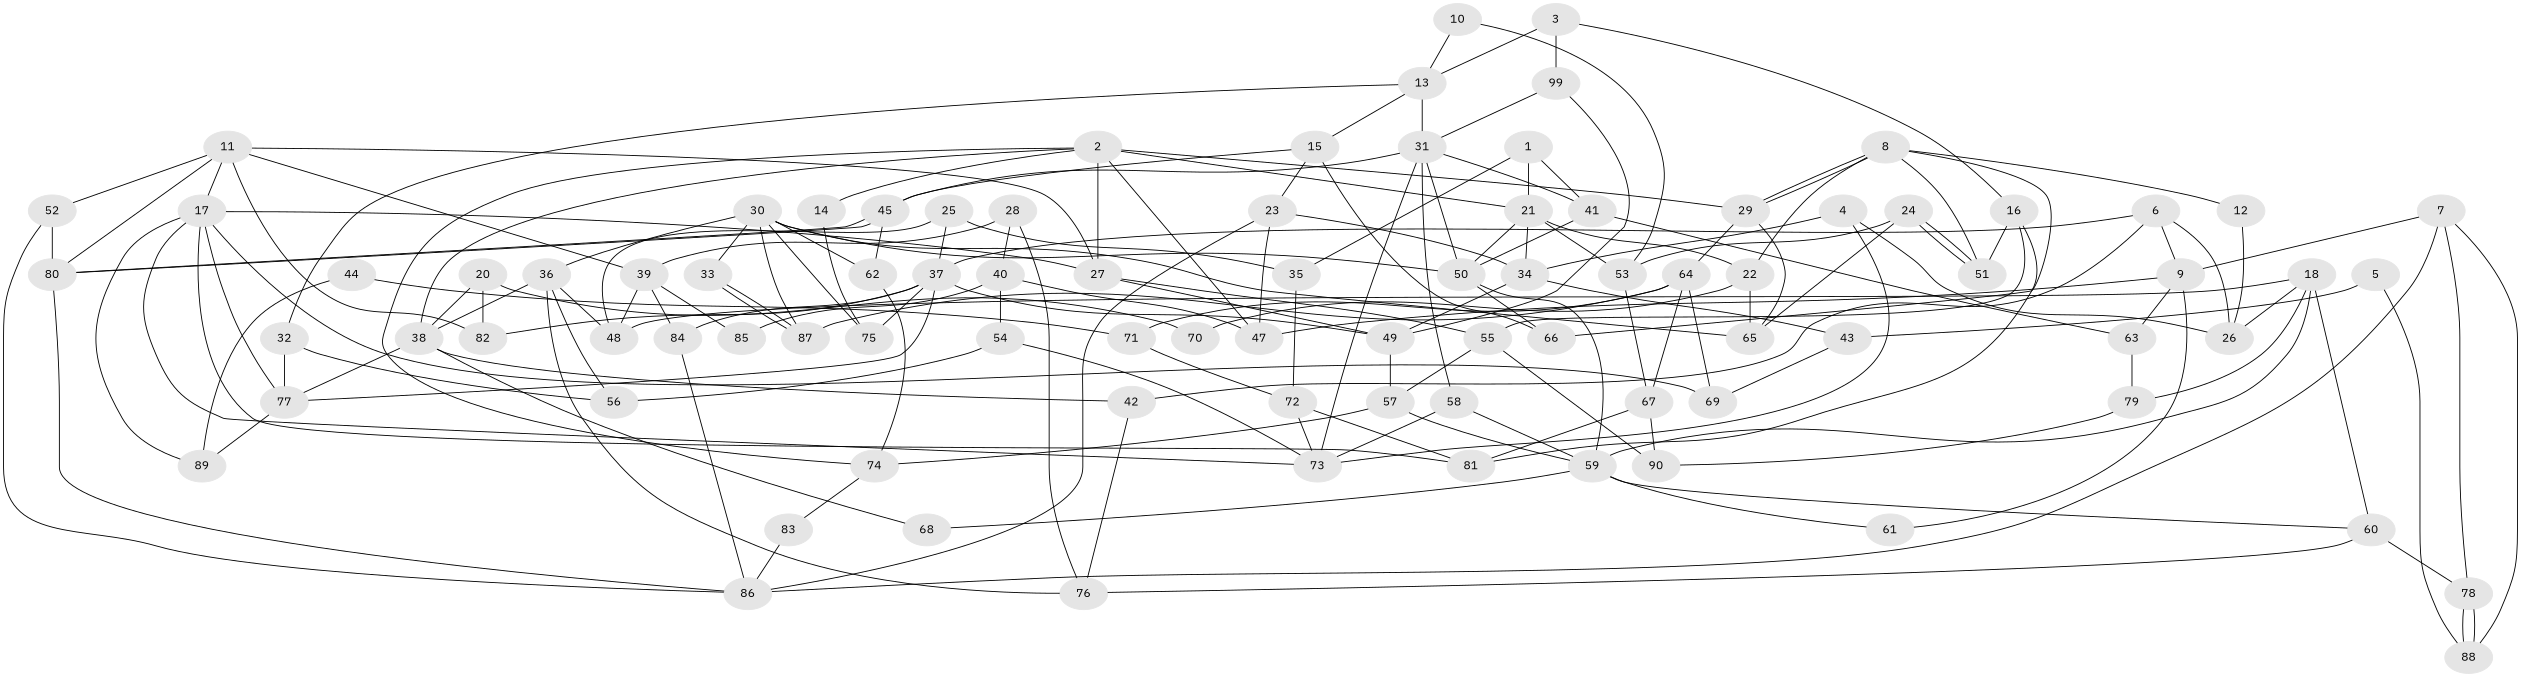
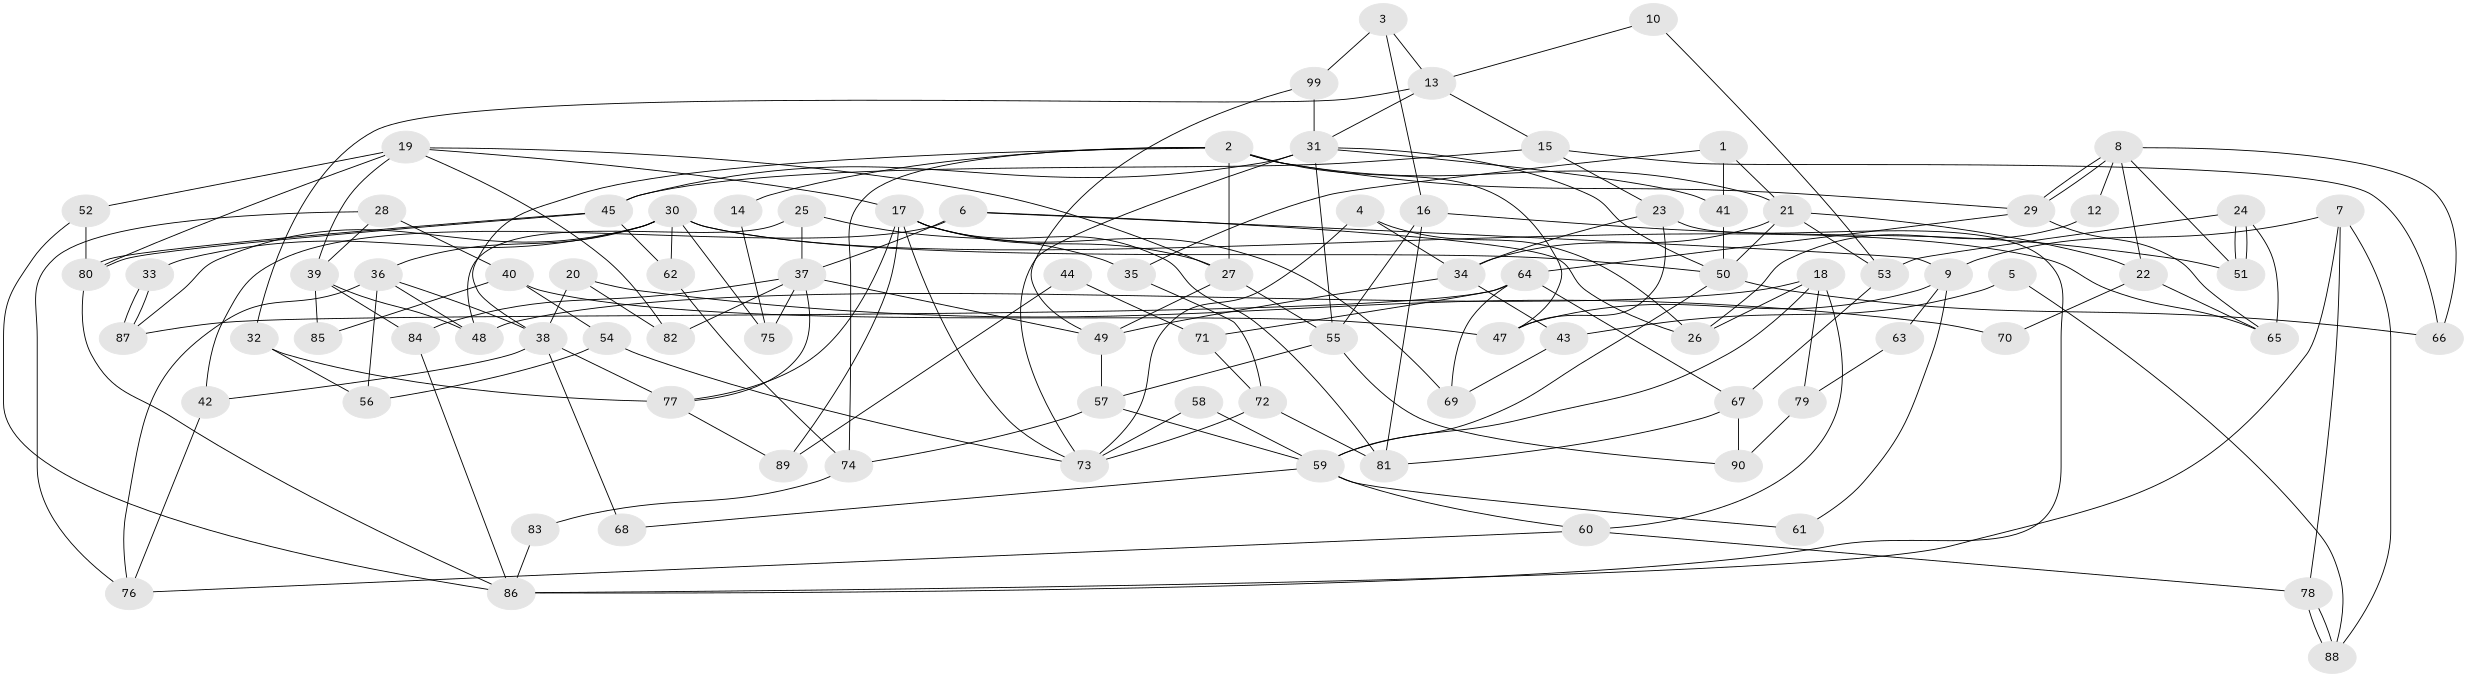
node "11": label "11" -> "19"
edge "31" -- "58": now "31" -- "55"
edge "41" -- "63": removed
